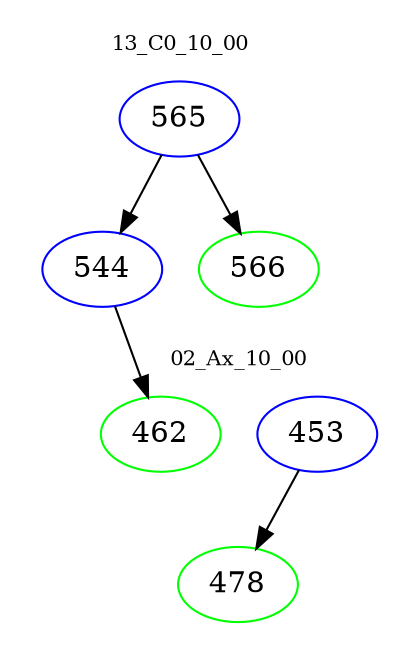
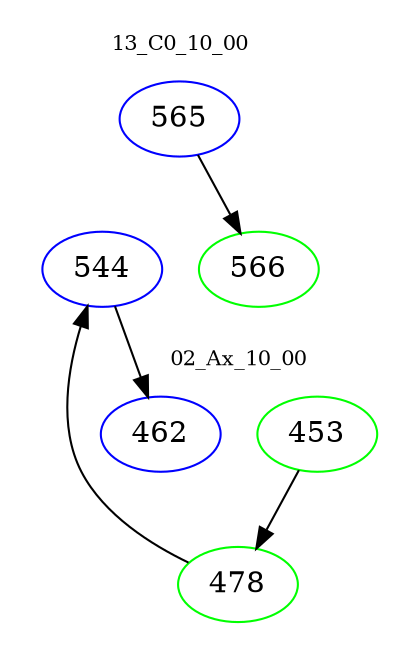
edge "565" -> "544": now "478" -> "544"
node "462": color green -> blue
node "453": color blue -> green
